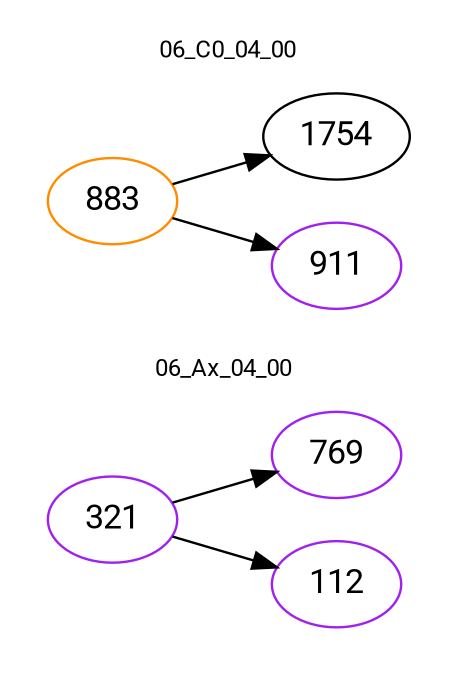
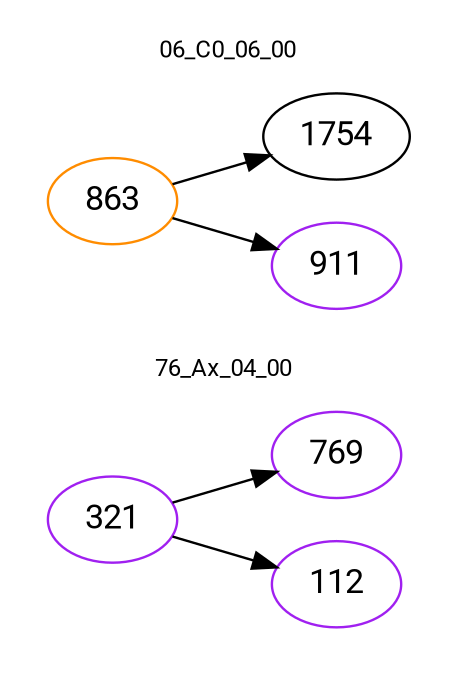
cluster "06_C0_04_00": label "06_C0_04_00" -> "06_C0_06_00"
node "883": label "883" -> "863"
cluster "06_Ax_04_00": label "06_Ax_04_00" -> "76_Ax_04_00"
